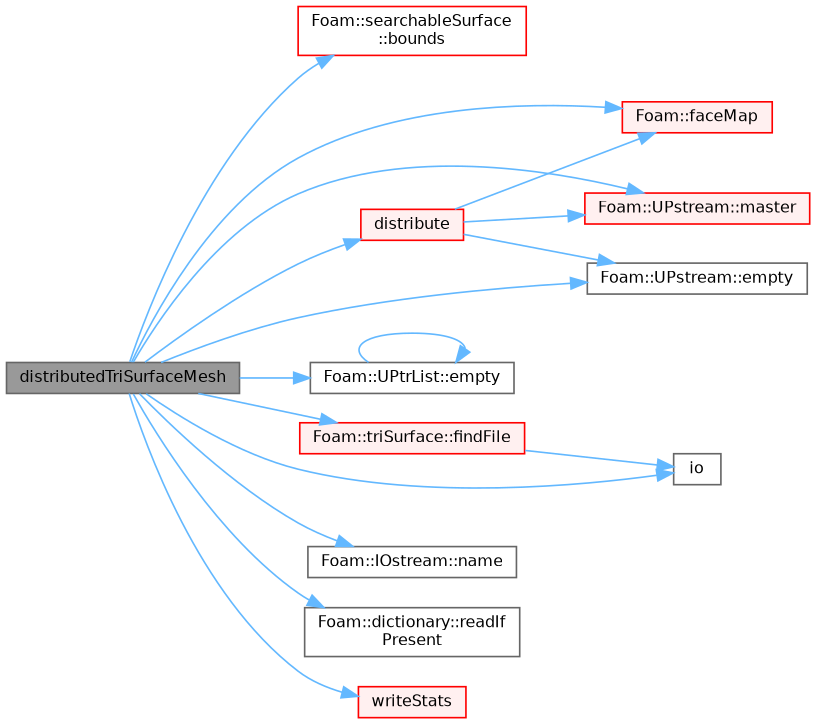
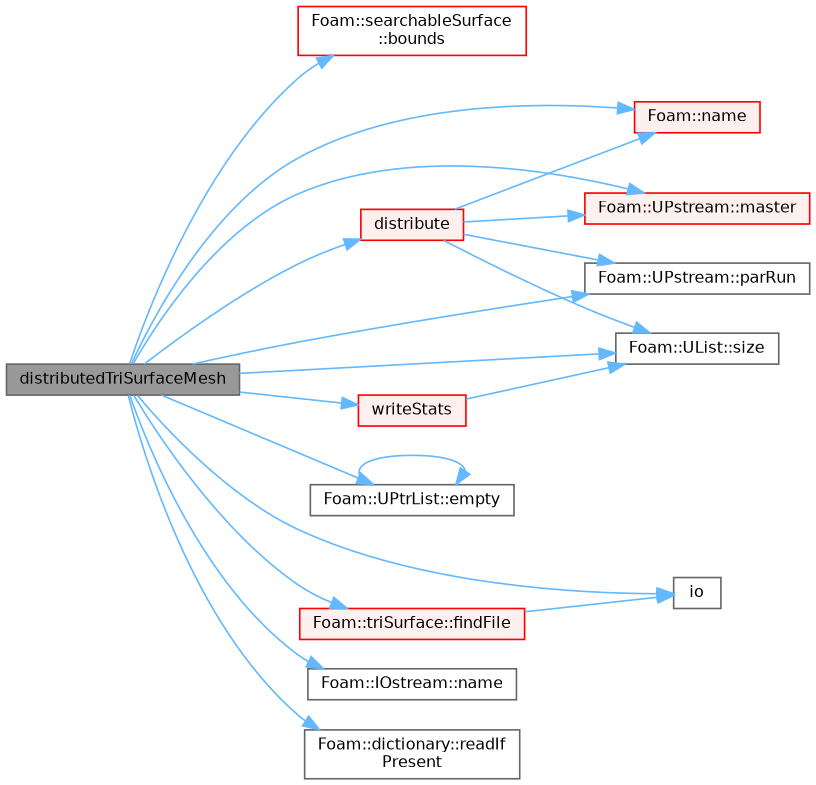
node "Foam::faceMap": label "Foam::faceMap" -> "Foam::name"
node "Foam::UPstream::empty": label "Foam::UPstream::empty" -> "Foam::UPstream::parRun"
node "Foam::UList::size": added
